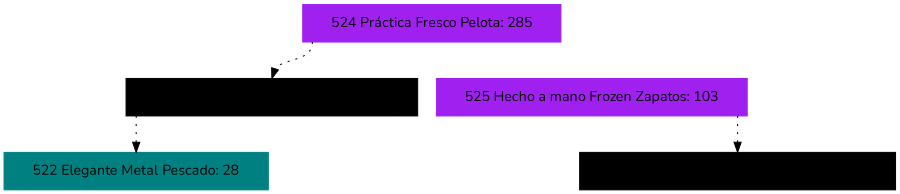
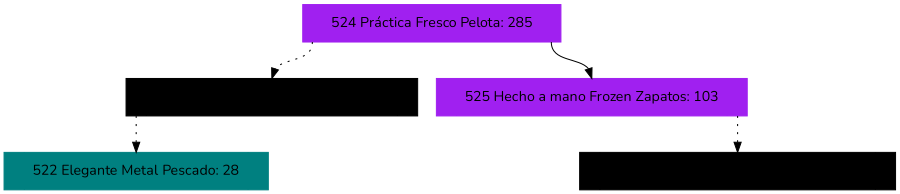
edge "524 Práctica Fresco Pelota: 285" -> "525 Hecho a mano Frozen Zapatos: 103": added
